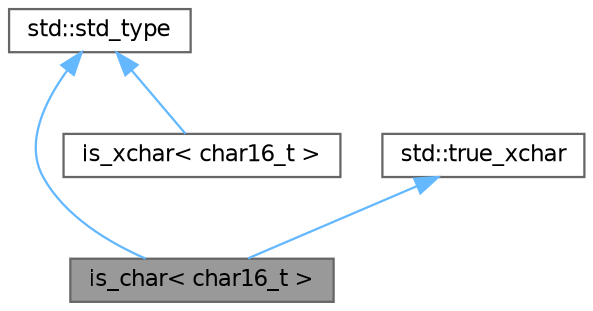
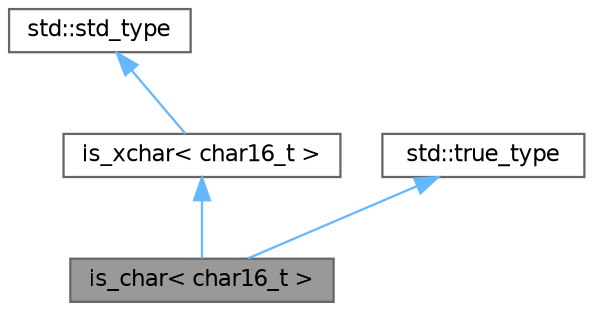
node "std::true_xchar": label "std::true_xchar" -> "std::true_type"
edge "is_char< char16_t >" -> "std::std_type": now "is_char< char16_t >" -> "is_xchar< char16_t >"
